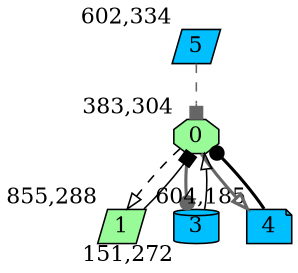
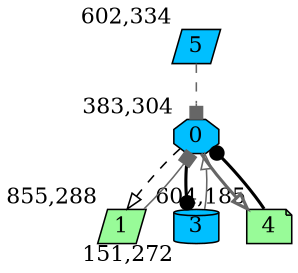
node "0 383,304": fillcolor palegreen -> deepskyblue
edge "0 383,304" -> "3 151,272": color gray40 -> black
edge "1 855,288" -> "0 383,304": color black -> gray40
edge "3 151,272" -> "0 383,304": color black -> gray40
node "4 604,185": fillcolor deepskyblue -> palegreen
